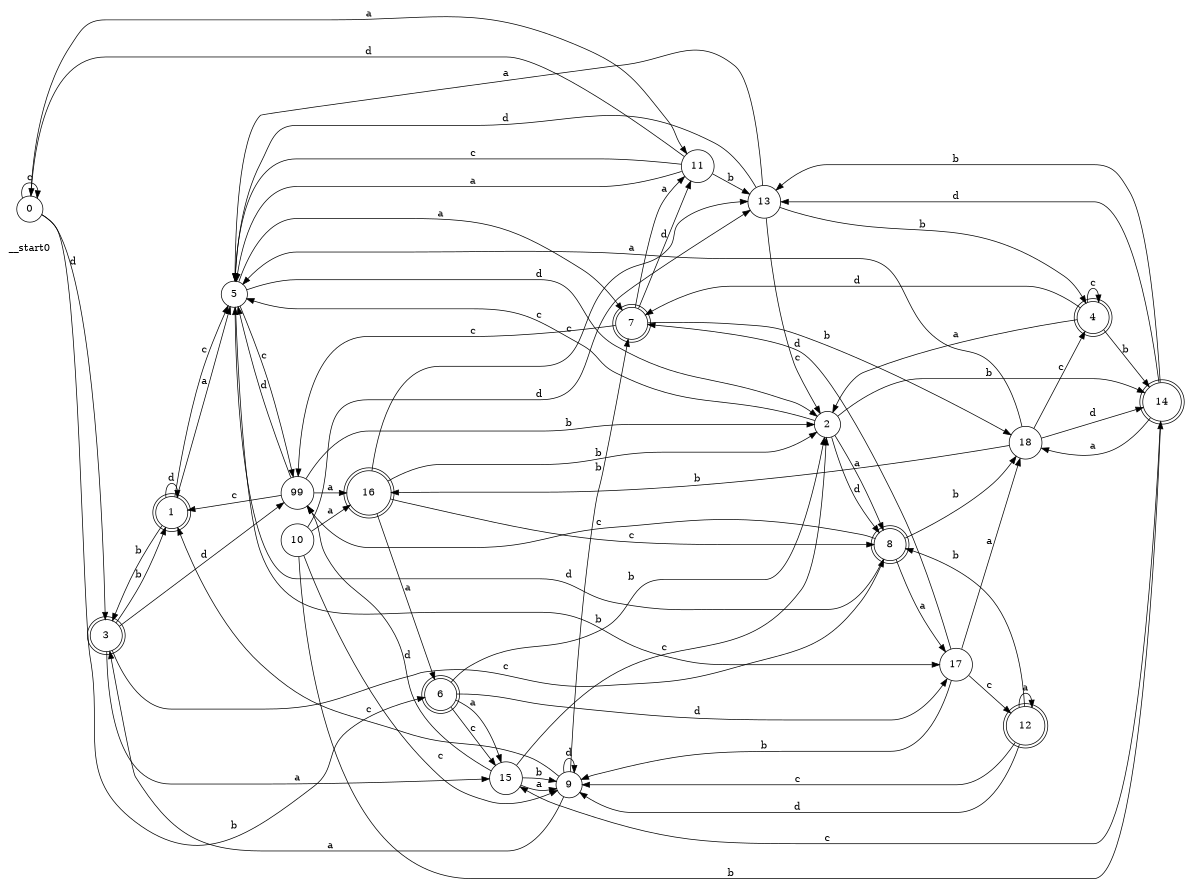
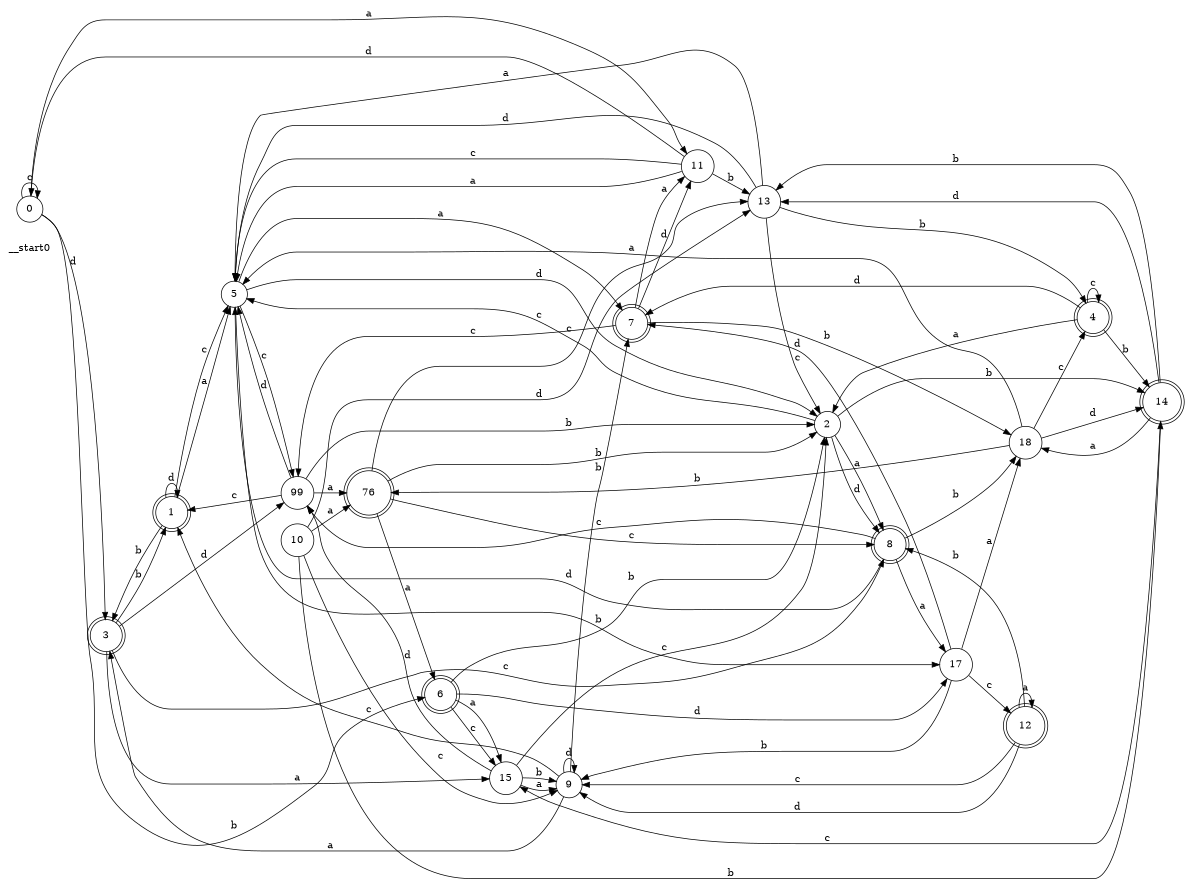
node "16": label "16" -> "76"
